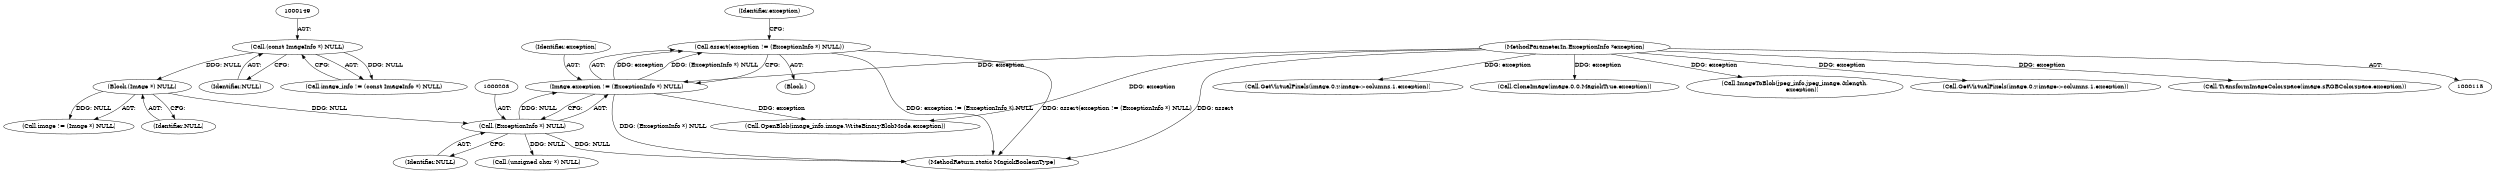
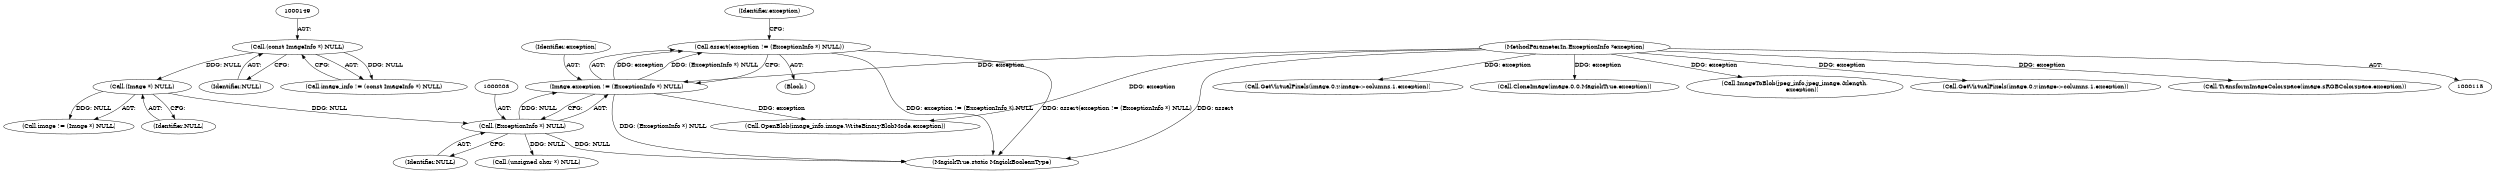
node "(Block,(Image *) NULL)": label "(Block,(Image *) NULL)" -> "(Call,(Image *) NULL)"
node "(MethodReturn,static MagickBooleanType)": label "(MethodReturn,static MagickBooleanType)" -> "(MagickTrue,static MagickBooleanType)"
